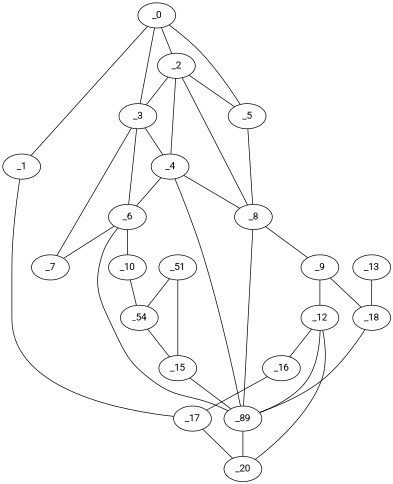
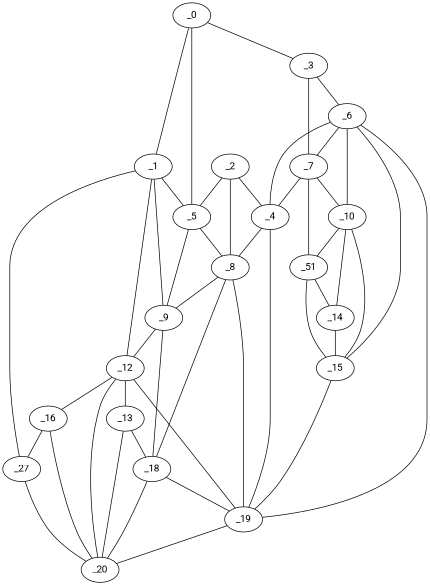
edge "_0" -- "_2": removed
edge "_2" -- "_3": removed
edge "_3" -- "_4": now "_7" -- "_4"
edge "_1" -- "_5": added
edge "_7" -- "_10": added
edge "_7" -- "_51": added
edge "_1" -- "_9": added
edge "_10" -- "_51": added
edge "_6" -- "_15": added
edge "_1" -- "_12": added
edge "_5" -- "_9": added
edge "_10" -- "_15": added
node "_54": label "_54" -> "_14"
edge "_8" -- "_18": added
edge "_12" -- "_13": added
node "_17": label "_17" -> "_27"
node "_89": label "_89" -> "_19"
edge "_13" -- "_20": added
edge "_16" -- "_20": added
edge "_18" -- "_20": added
